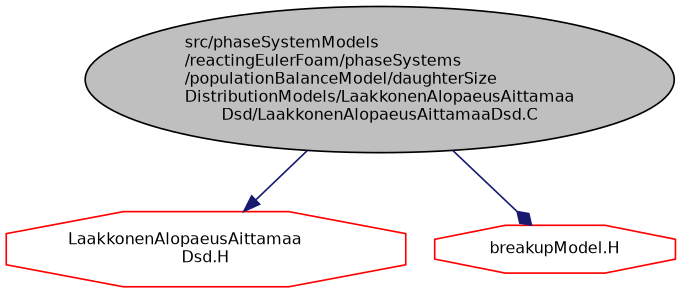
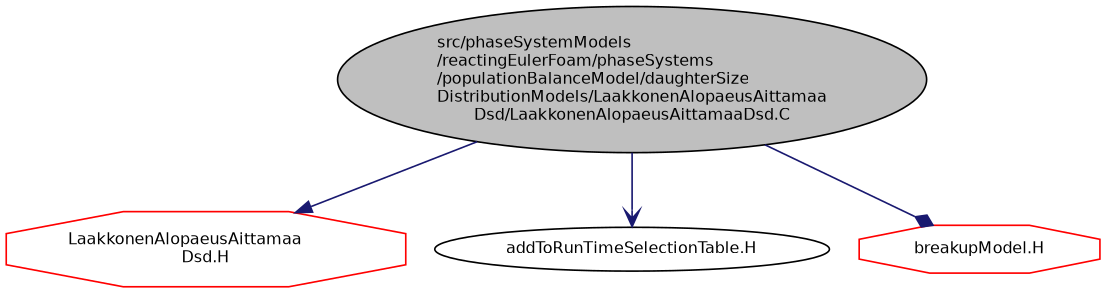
node "addToRunTimeSelectionTable.H": added
